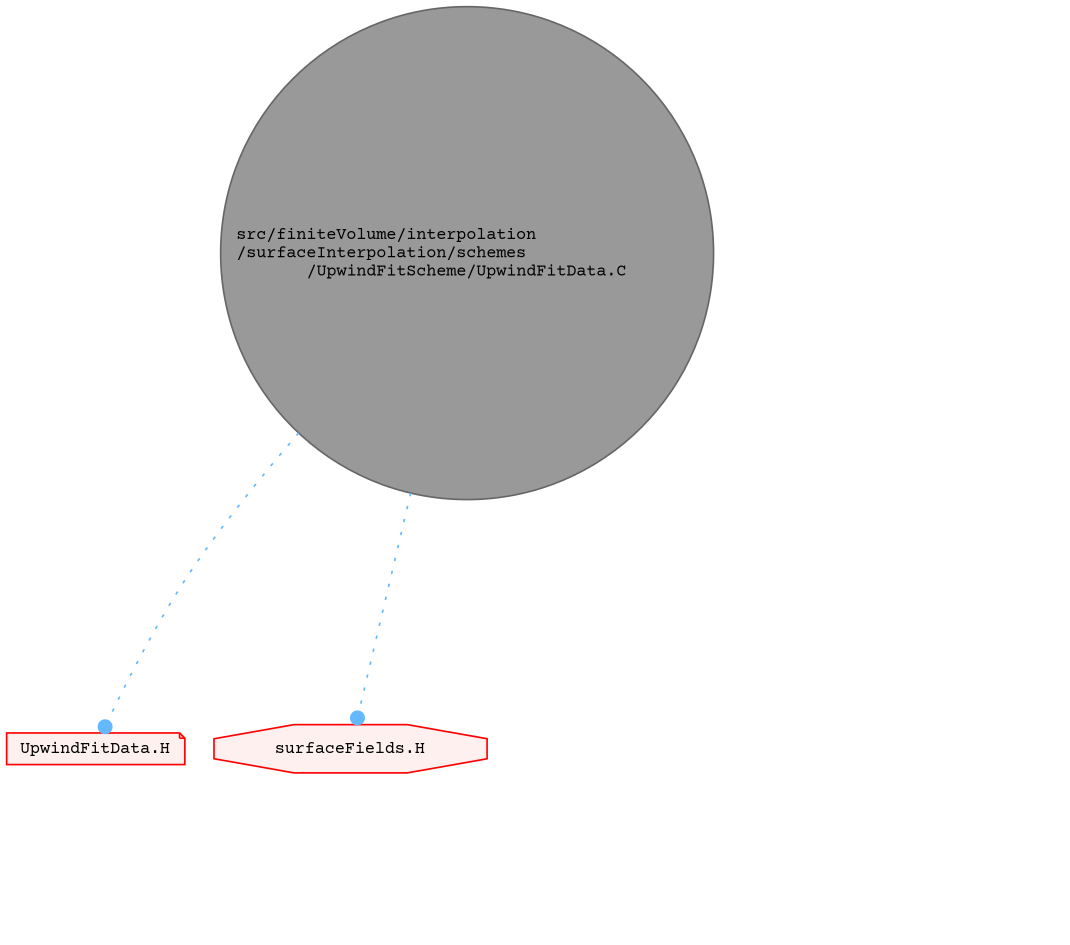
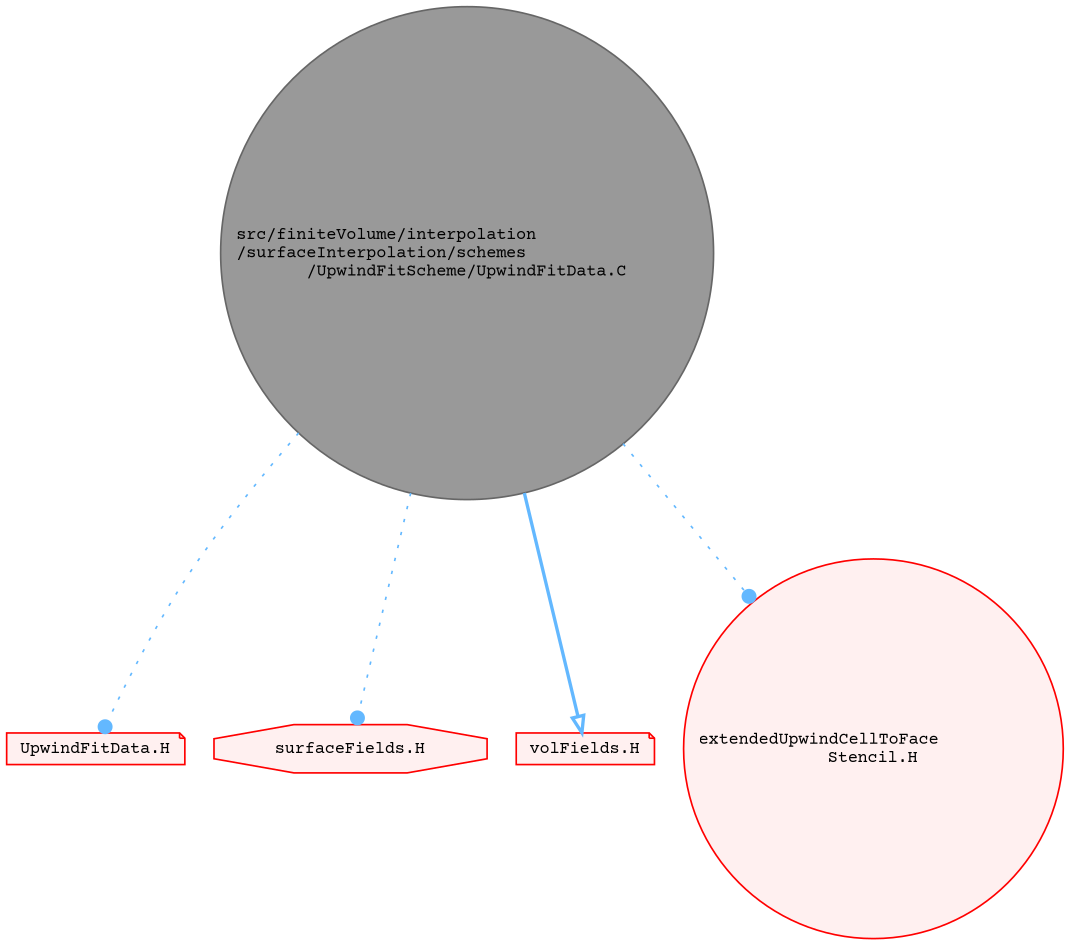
node "volFields.H": added
node "extendedUpwindCellToFace Stencil.H": added
